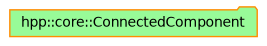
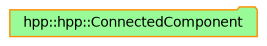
node "hpp::core::ConnectedComponent": label "hpp::core::ConnectedComponent" -> "hpp::hpp::ConnectedComponent"
